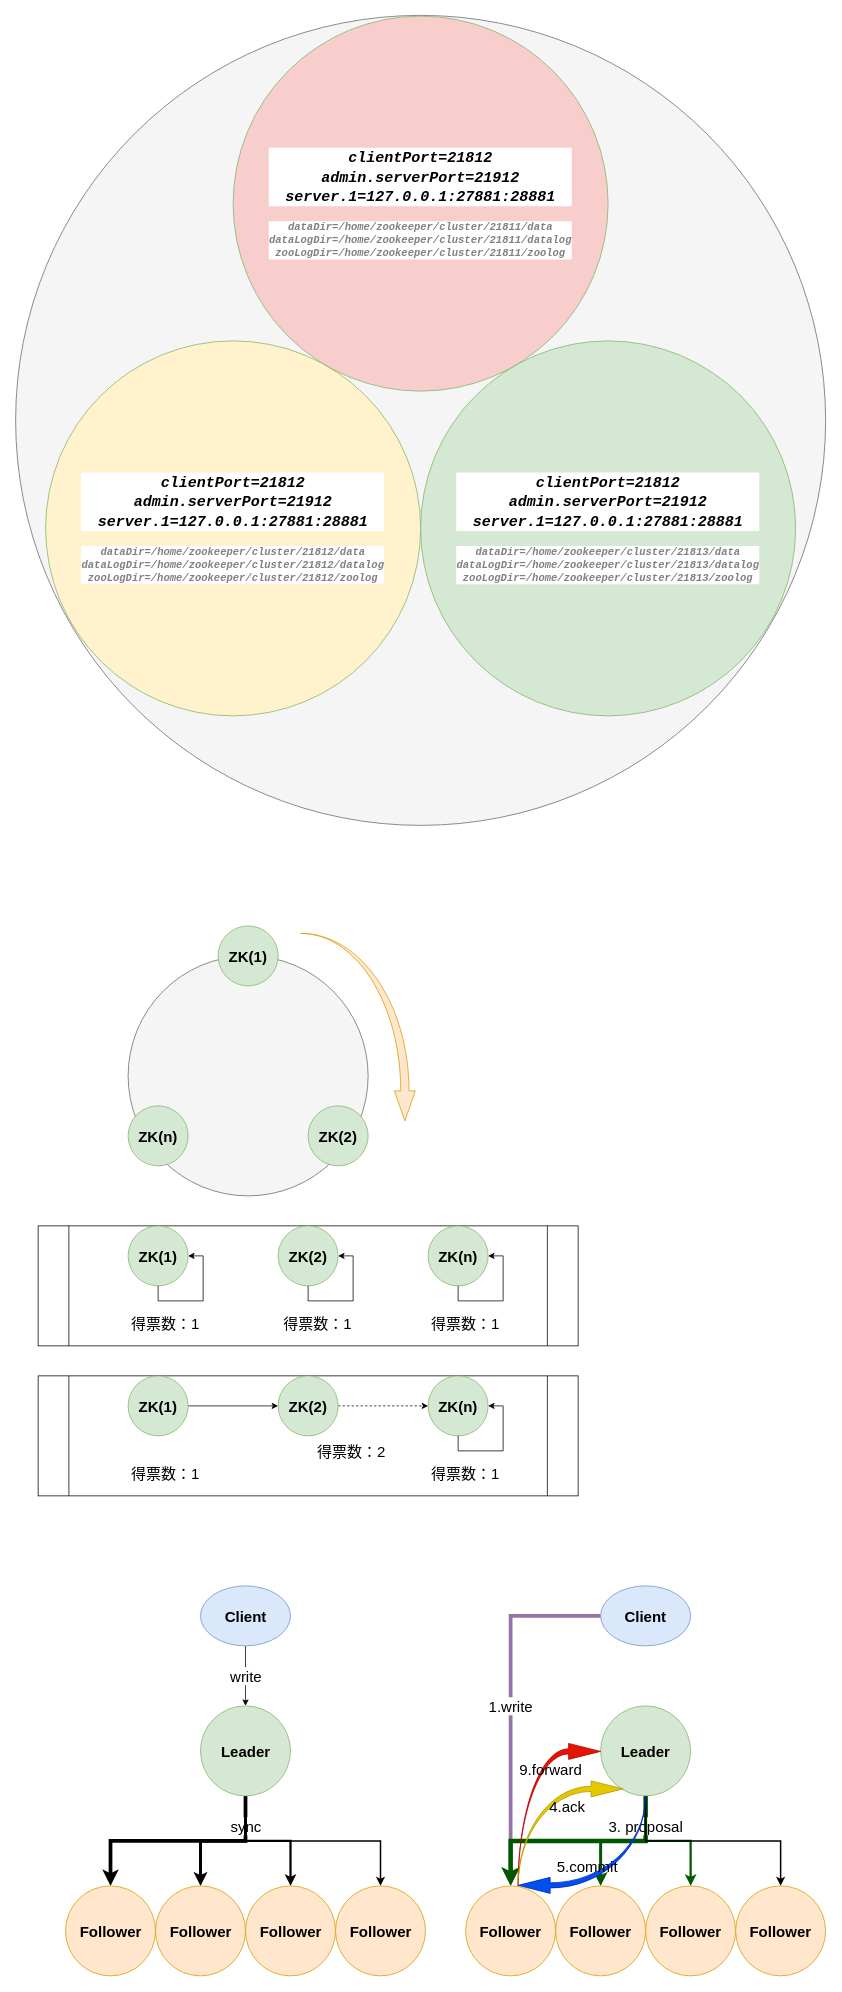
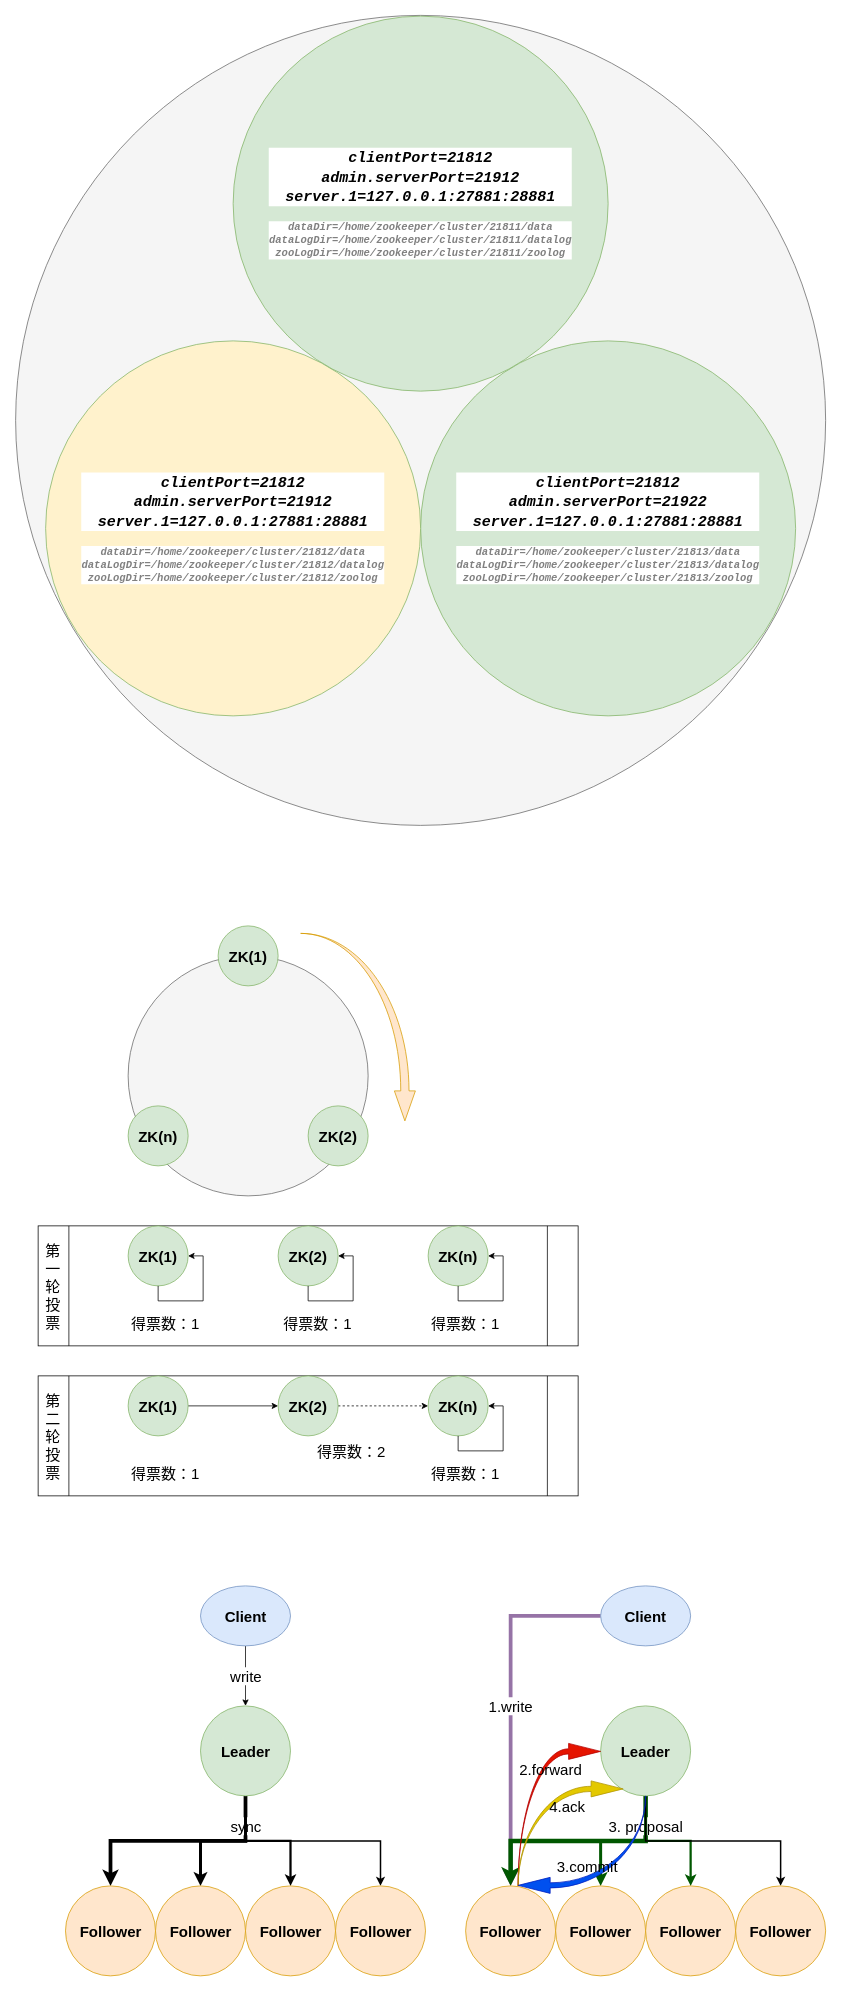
node "clientPort=21812 admin.serverPort=21912 server.1=127.0.0.1:27881:28881 dataDir=/home/zookeeper/cluster/21811/data dataLogDir=/home/zookeeper/cluster/21811/datalog zooLogDir=/home/zookeeper/cluster/21811/zoolog": fillcolor #f8cecc -> #d5e8d4
node "clientPort=21812 admin.serverPort=21912 server.1=127.0.0.1:27881:28881 dataDir=/home/zookeeper/cluster/21813/data dataLogDir=/home/zookeeper/cluster/21813/datalog zooLogDir=/home/zookeeper/cluster/21813/zoolog": label "clientPort=21812 admin.serverPort=21912 server.1=127.0.0.1:27881:28881 dataDir=/home/zookeeper/cluster/21813/data dataLogDir=/home/zookeeper/cluster/21813/datalog zooLogDir=/home/zookeeper/cluster/21813/zoolog" -> "clientPort=21812 admin.serverPort=21922 server.1=127.0.0.1:27881:28881 dataDir=/home/zookeeper/cluster/21813/data dataLogDir=/home/zookeeper/cluster/21813/datalog zooLogDir=/home/zookeeper/cluster/21813/zoolog"
node "第 一 轮 投 票": added
node "第 二 轮 投 票": added
node "9.forward": label "9.forward" -> "2.forward"
node "5.commit": label "5.commit" -> "3.commit"
